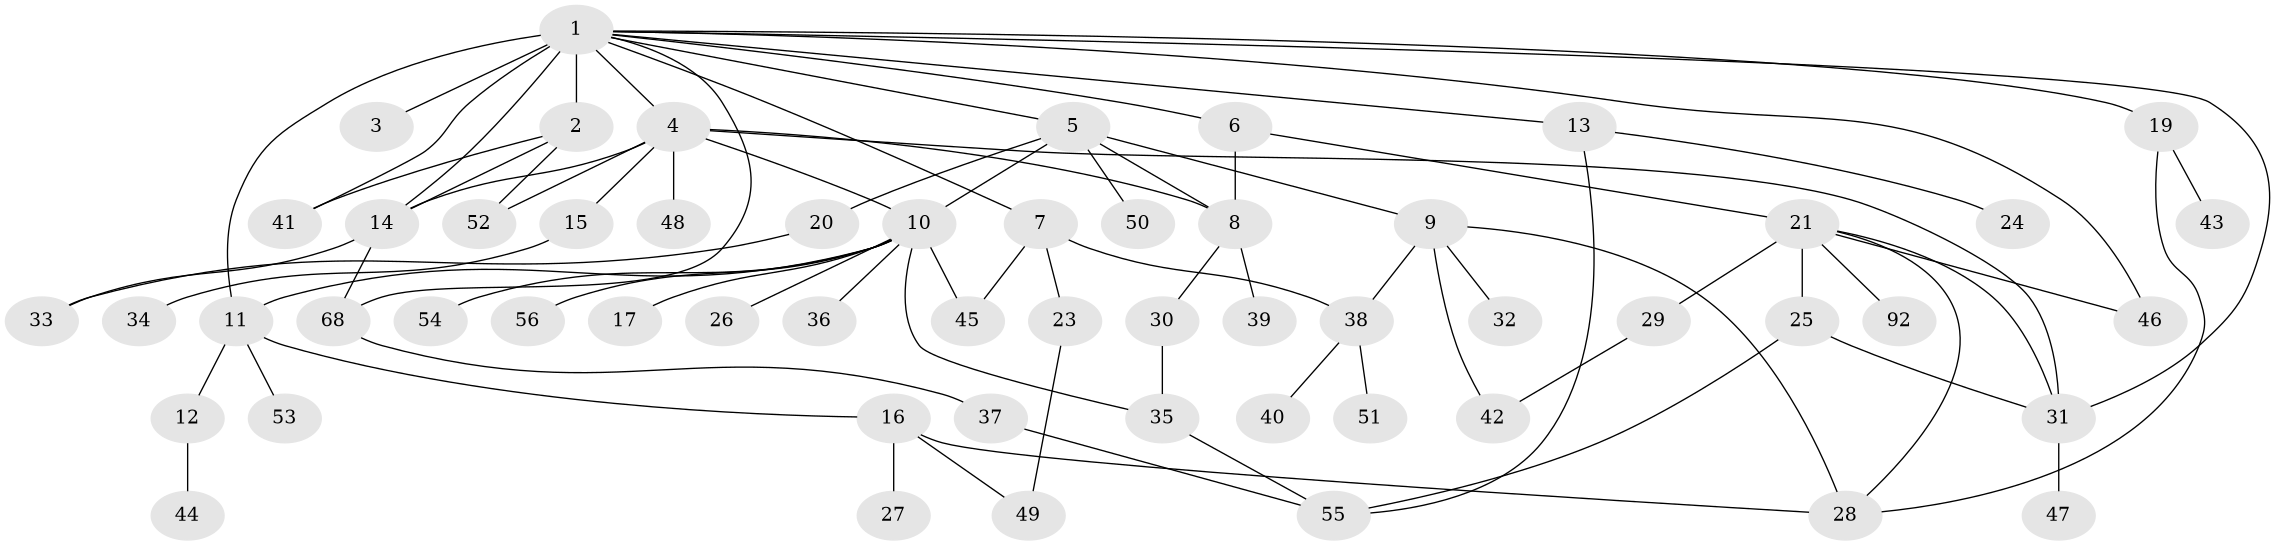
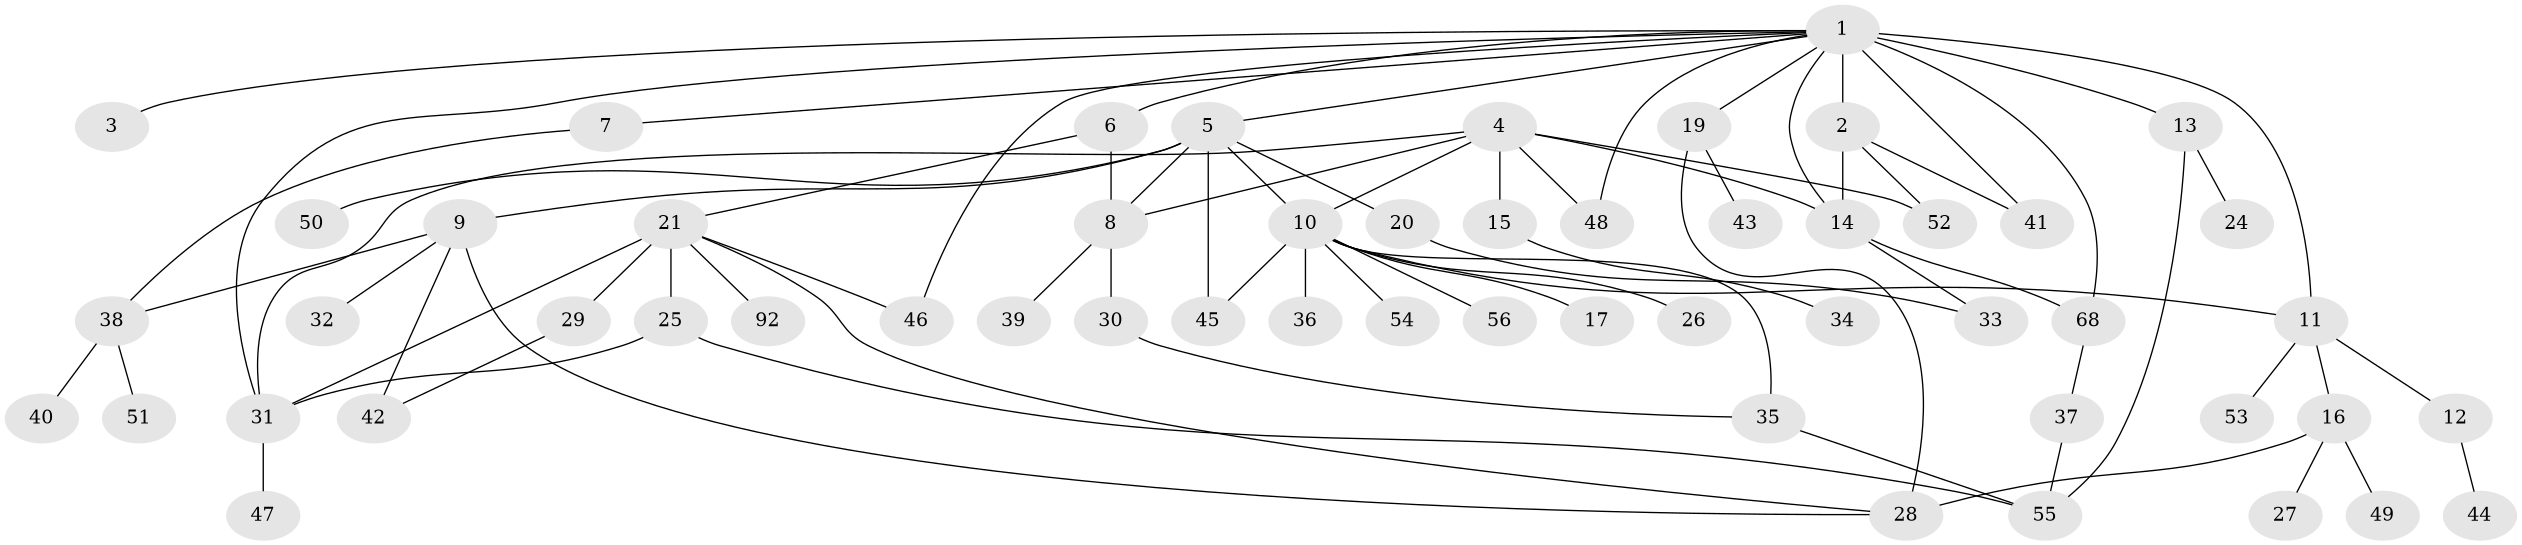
edge "1" -- "4": now "1" -- "48"
edge "7" -- "45": now "5" -- "45"
node "23": removed
